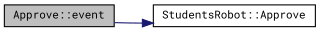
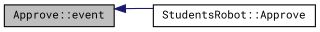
edge "Approve::event" -> "StudentsRobot::Approve": reversed
